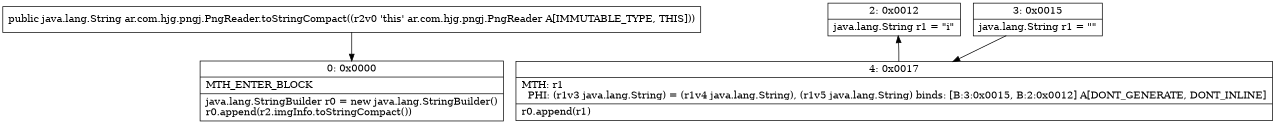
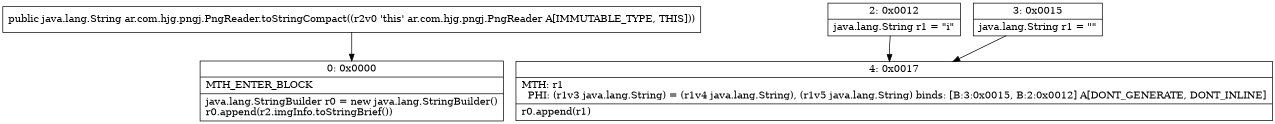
edge "4: 0x0017" -> "2: 0x0012": reversed
node "0: 0x0000": text "r0.append(r2.imgInfo.toStringCompact())" -> "r0.append(r2.imgInfo.toStringBrief())"
